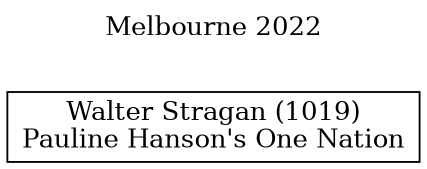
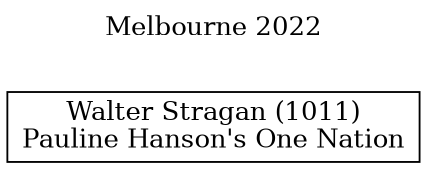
node "Walter Stragan (1019) Pauline Hanson's One Nation": label "Walter Stragan (1019) Pauline Hanson's One Nation" -> "Walter Stragan (1011) Pauline Hanson's One Nation"
